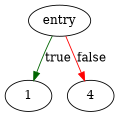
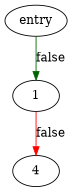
edge "entry" -> "4": now "1" -> "4"
edge "entry" -> "1": label "true" -> "false"
